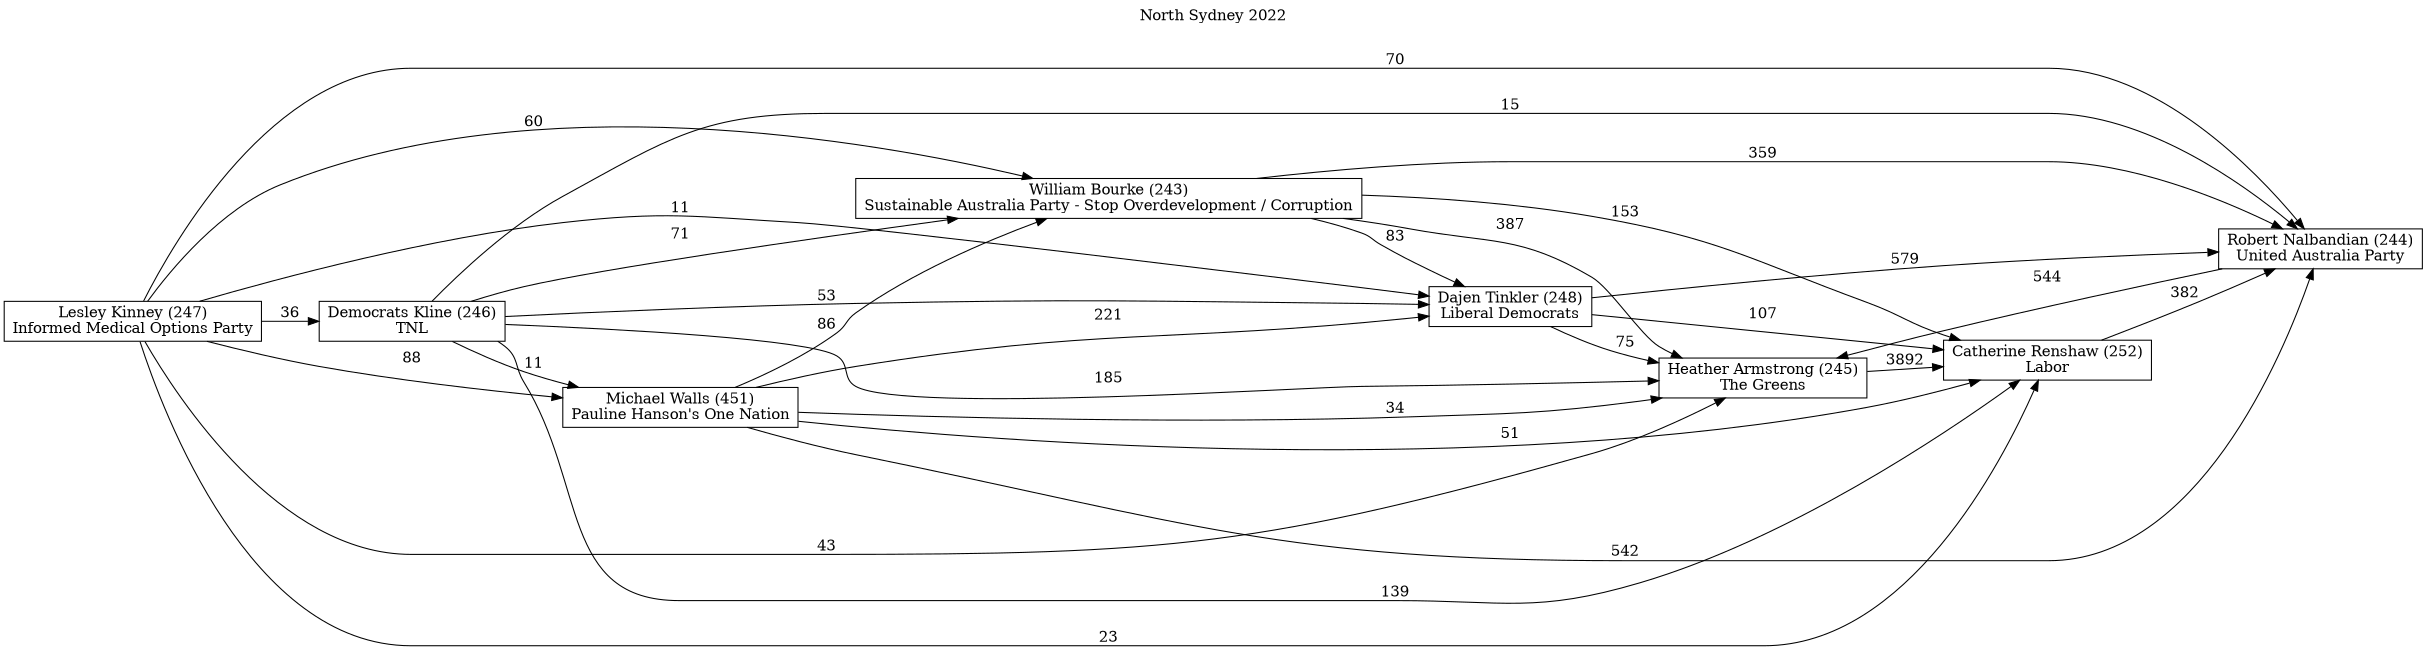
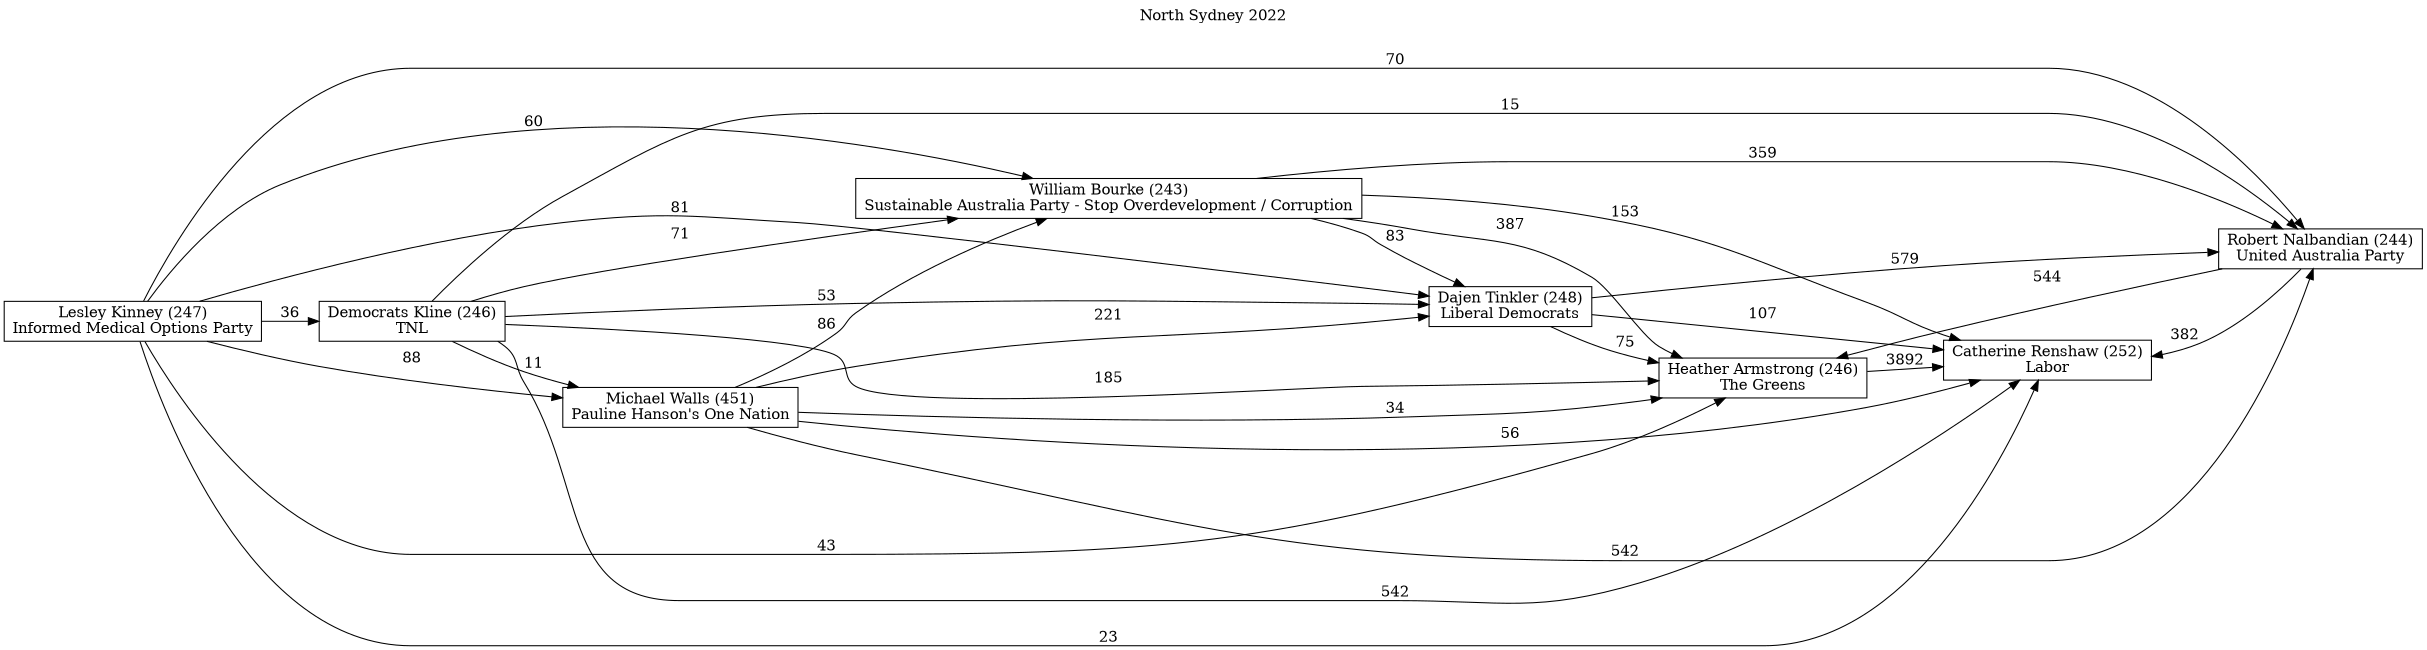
edge "Lesley Kinney (247) Informed Medical Options Party" -> "Dajen Tinkler (248) Liberal Democrats": label "11" -> "81"
edge "Catherine Renshaw (252) Labor" -> "Robert Nalbandian (244) United Australia Party": reversed
node "Heather Armstrong (245) The Greens": label "Heather Armstrong (245) The Greens" -> "Heather Armstrong (246) The Greens"
edge "Michael Walls (451) Pauline Hanson's One Nation" -> "Catherine Renshaw (252) Labor": label "51" -> "56"
edge "Democrats Kline (246) TNL" -> "Catherine Renshaw (252) Labor": label "139" -> "542"
